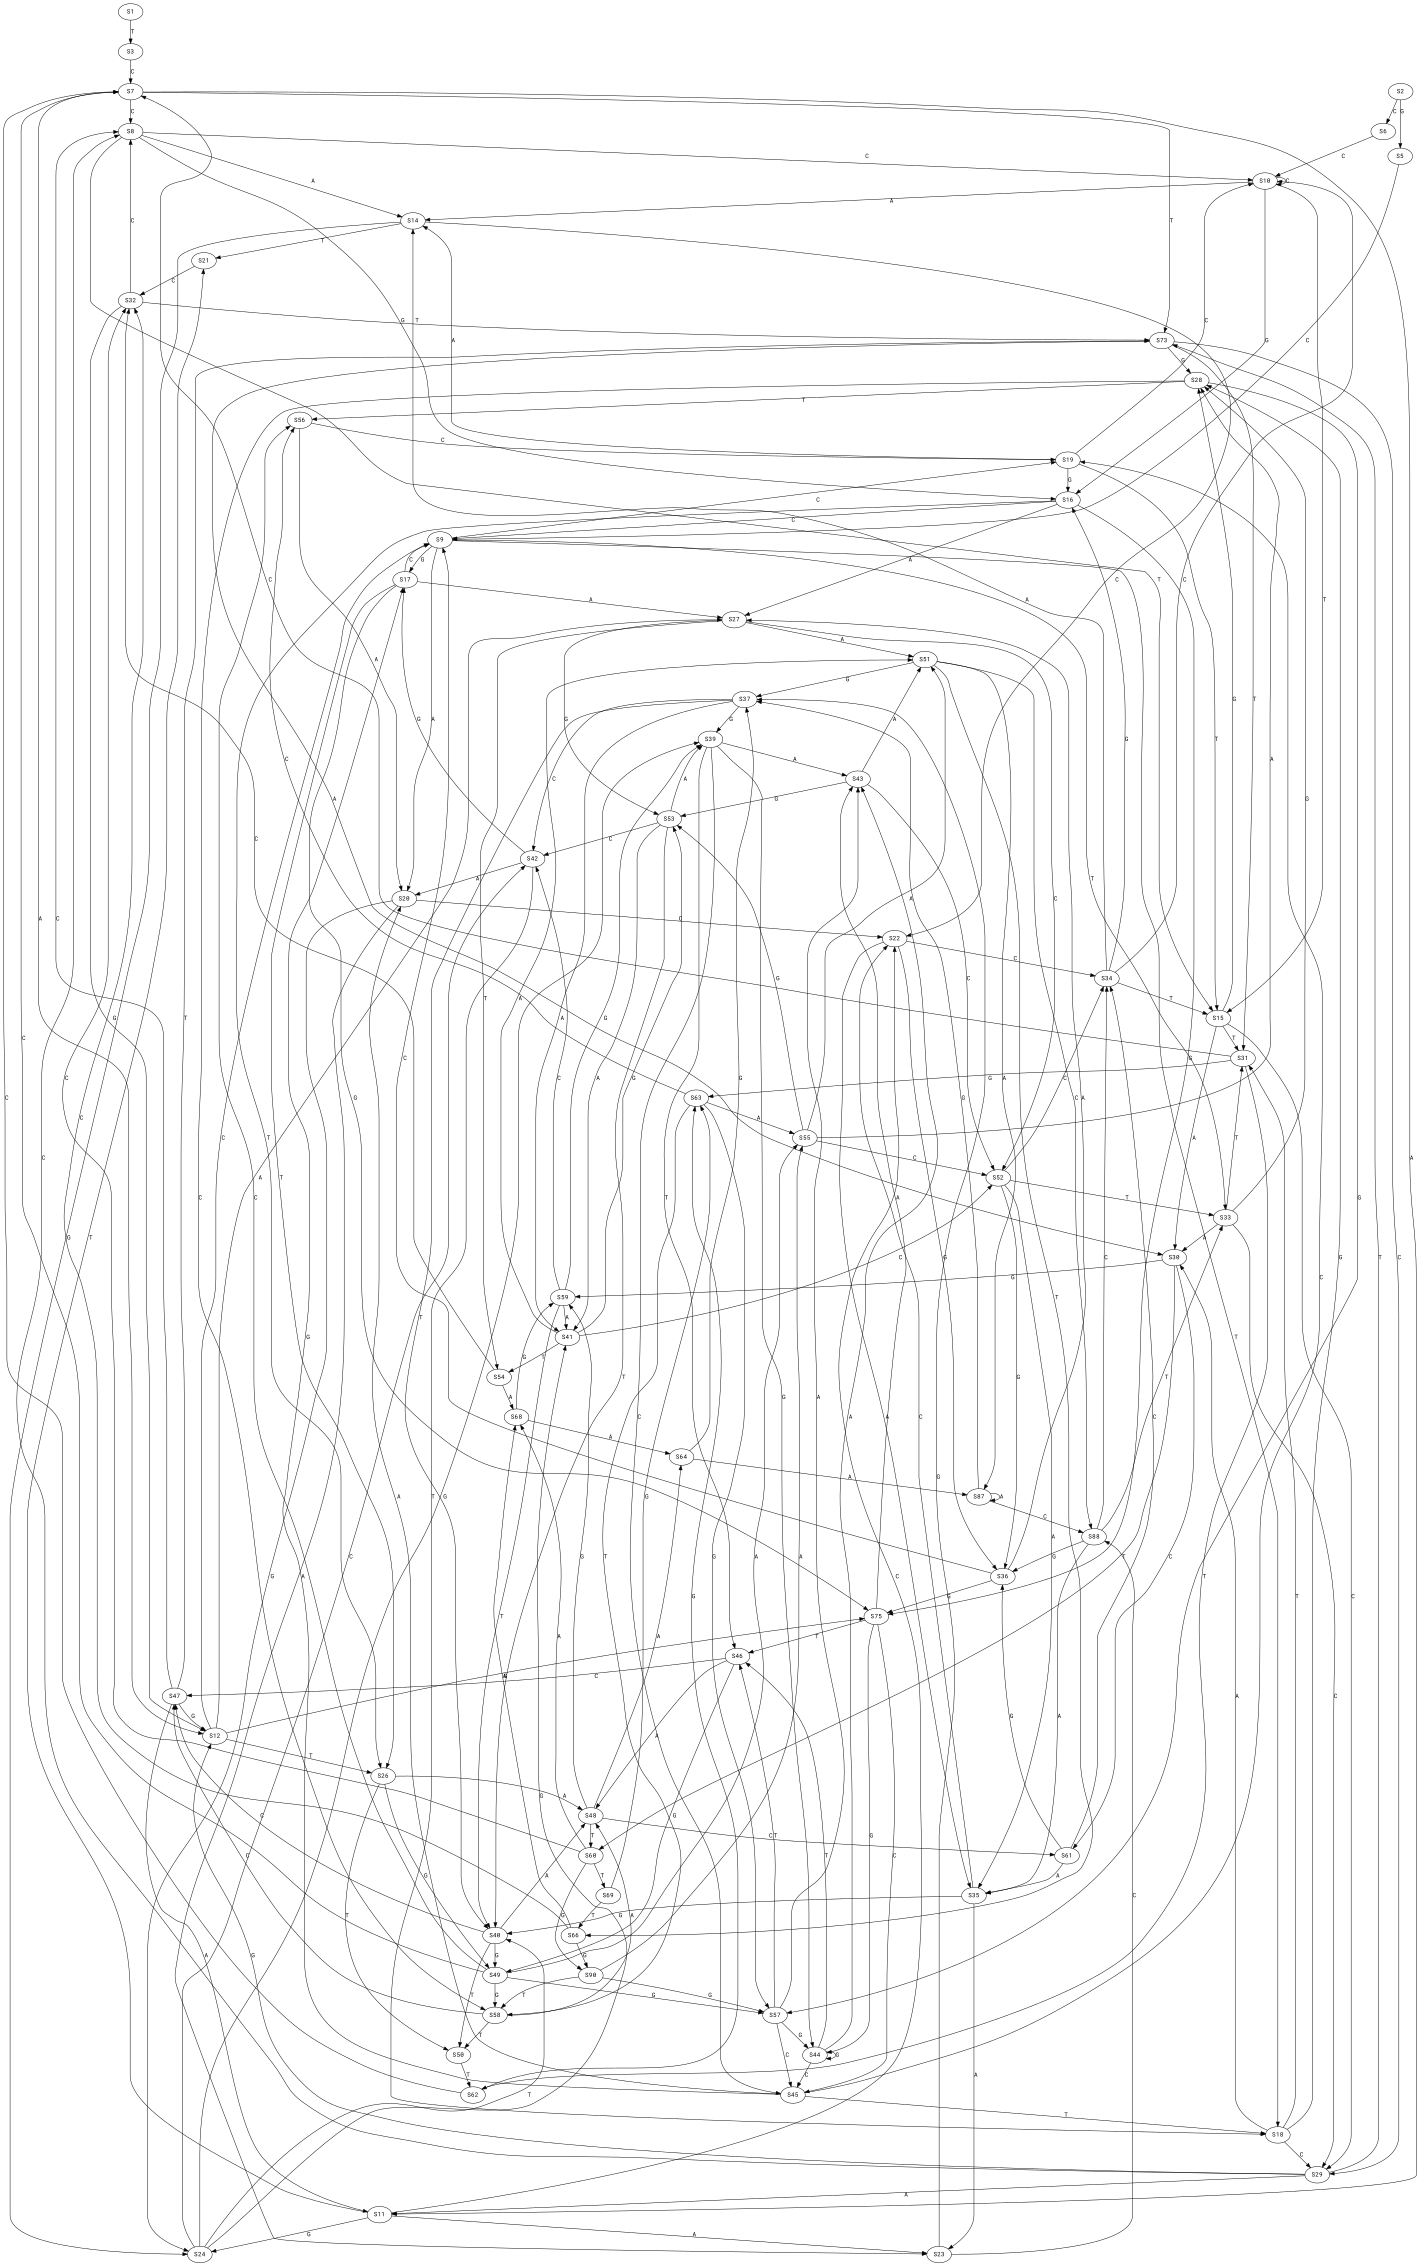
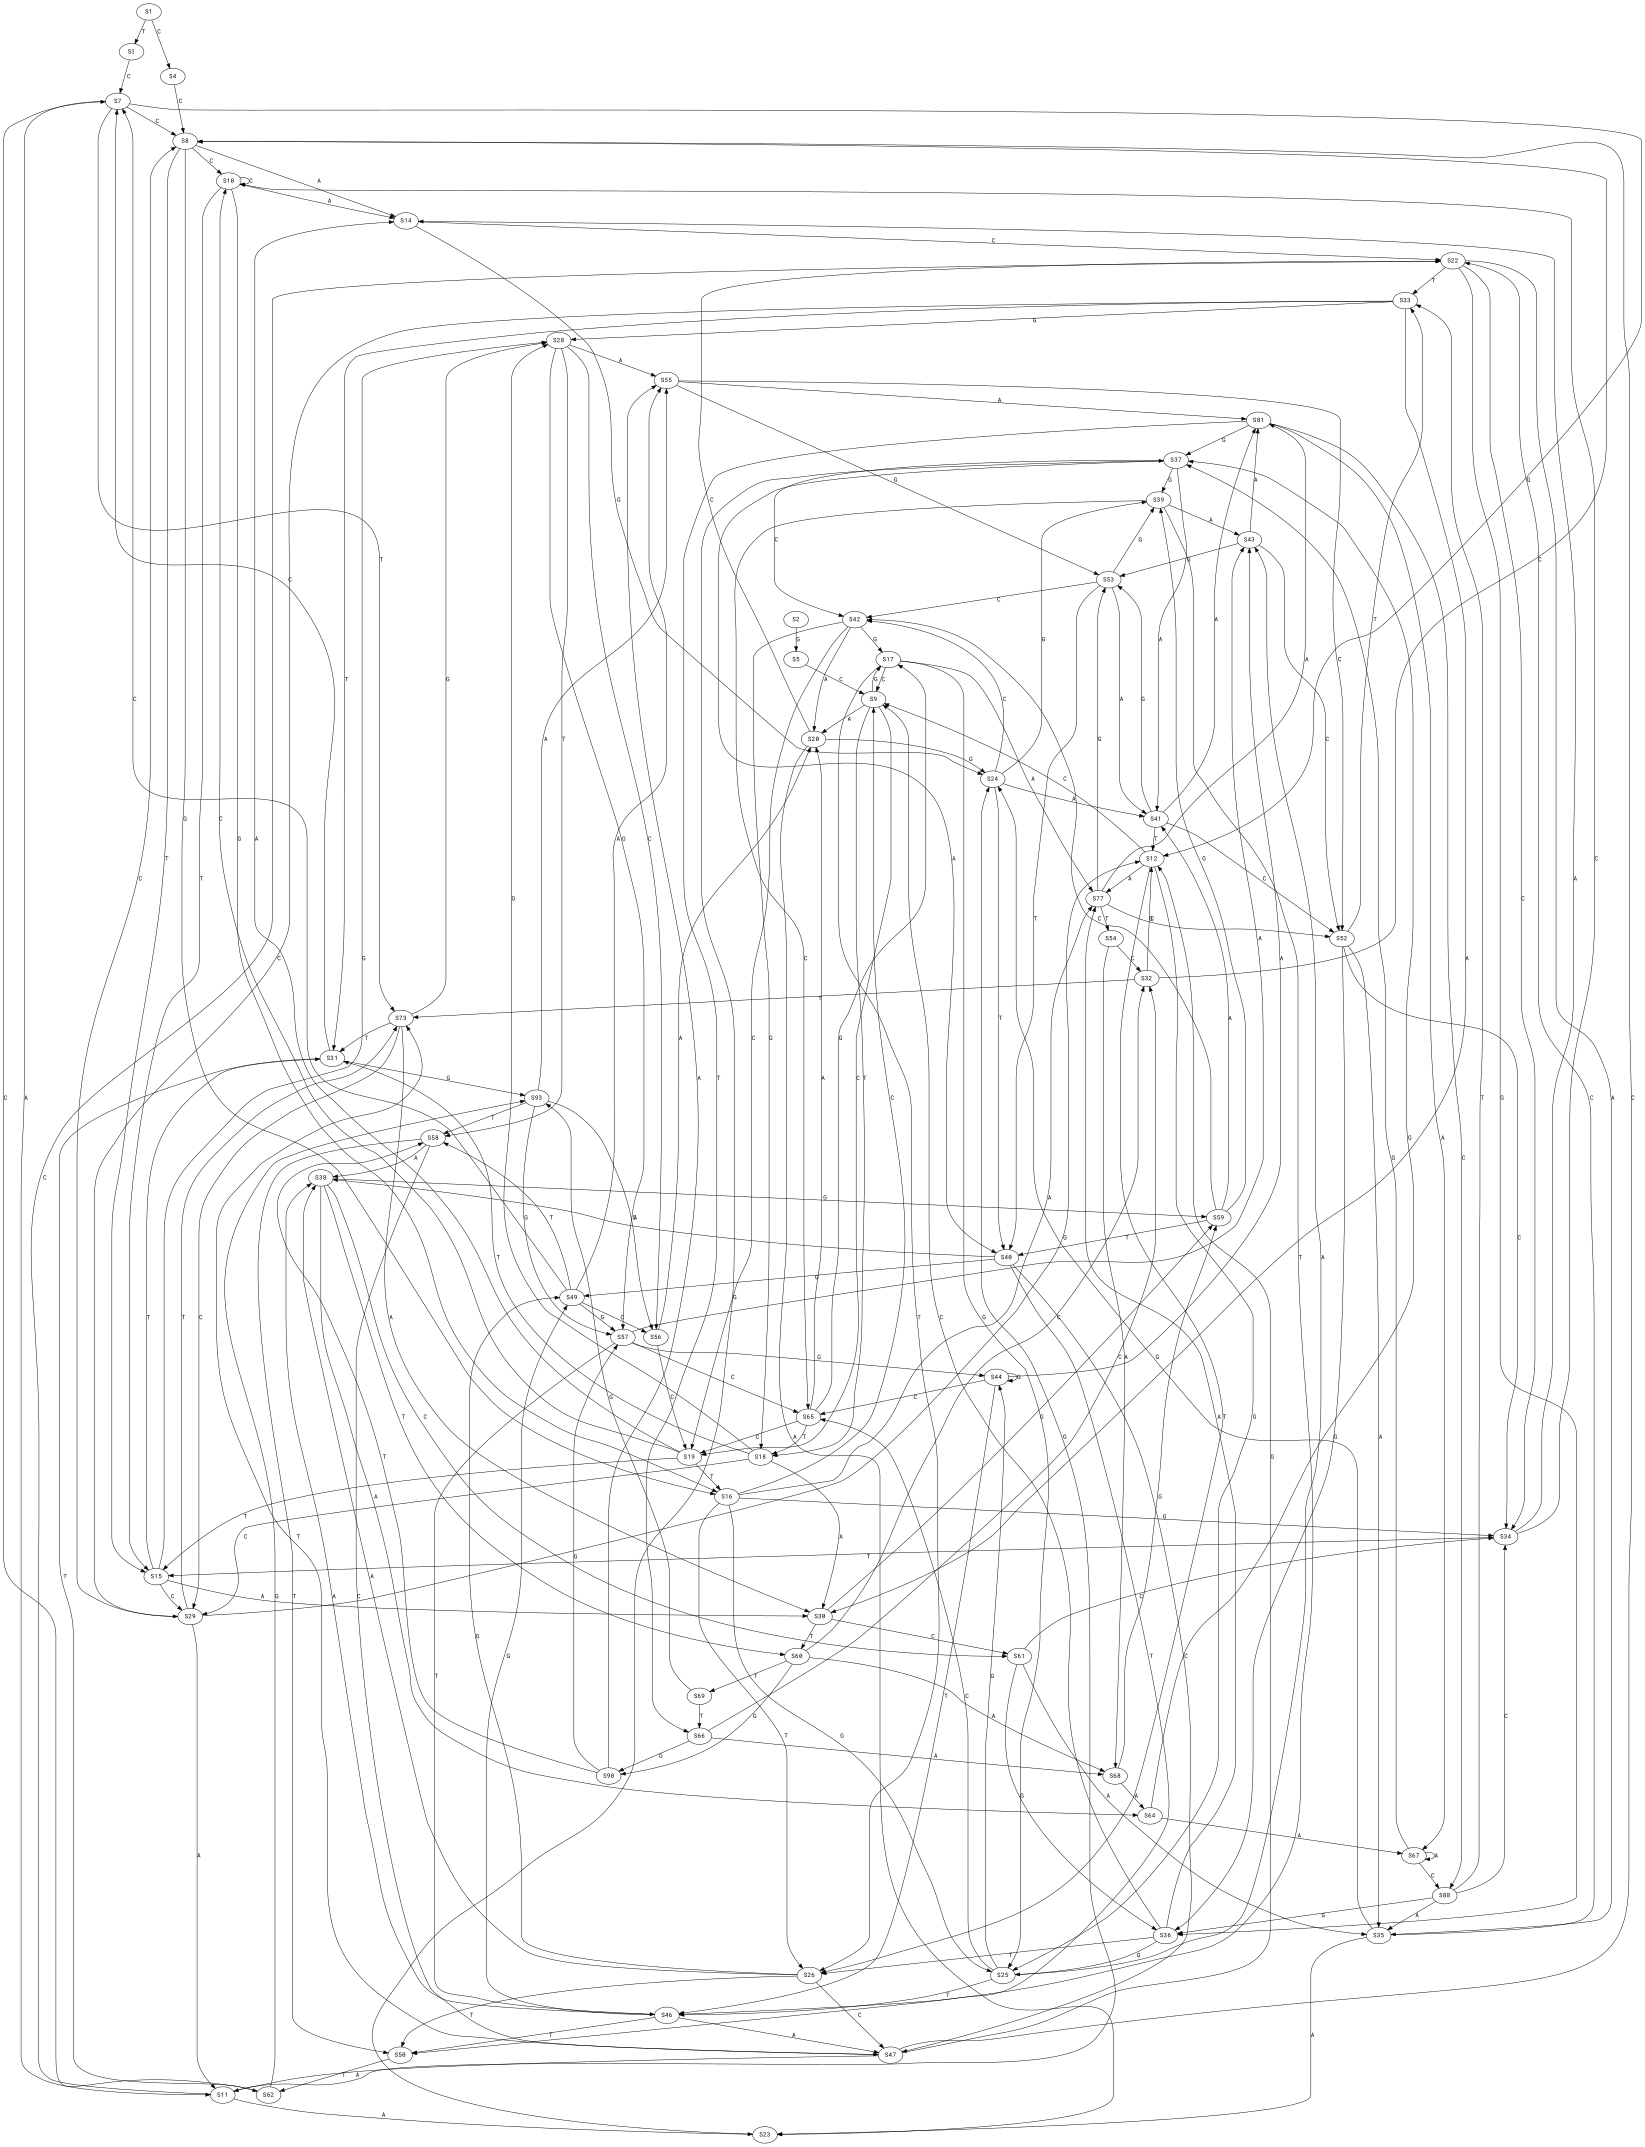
node "S4": added
node "S6": removed
node "S21": removed
edge "S28" -> "S56": label "T" -> "C"
edge "S19" -> "S16": label "G" -> "T"
node "S27": label "S27" -> "S77"
edge "S9" -> "S33": now "S22" -> "S33"
node "S51": label "S51" -> "S81"
edge "S34" -> "S16": reversed
edge "S53" -> "S39": label "A" -> "G"
edge "S7" -> "S12": label "A" -> "G"
edge "S55" -> "S28": reversed
edge "S42" -> "S19": added, label "C"
node "S63": label "S63" -> "S93"
edge "S28" -> "S58": label "C" -> "T"
edge "S37" -> "S40": label "T" -> "A"
edge "S41" -> "S54": now "S41" -> "S12"
edge "S39" -> "S44": removed, label "G"
edge "S42" -> "S18": label "T" -> "G"
node "S87": label "S87" -> "S67"
node "S75": label "S75" -> "S25"
edge "S46" -> "S47": label "C" -> "A"
edge "S24" -> "S41": label "G" -> "A"
node "S48": label "S48" -> "S38"
edge "S35" -> "S40": now "S35" -> "S24"
edge "S36" -> "S26": added, label "T"
edge "S23" -> "S88": removed, label "C"
edge "S49" -> "S58": label "G" -> "T"
edge "S26" -> "S47": added, label "C"
edge "S46" -> "S50": added, label "T"
node "S45": label "S45" -> "S65"
